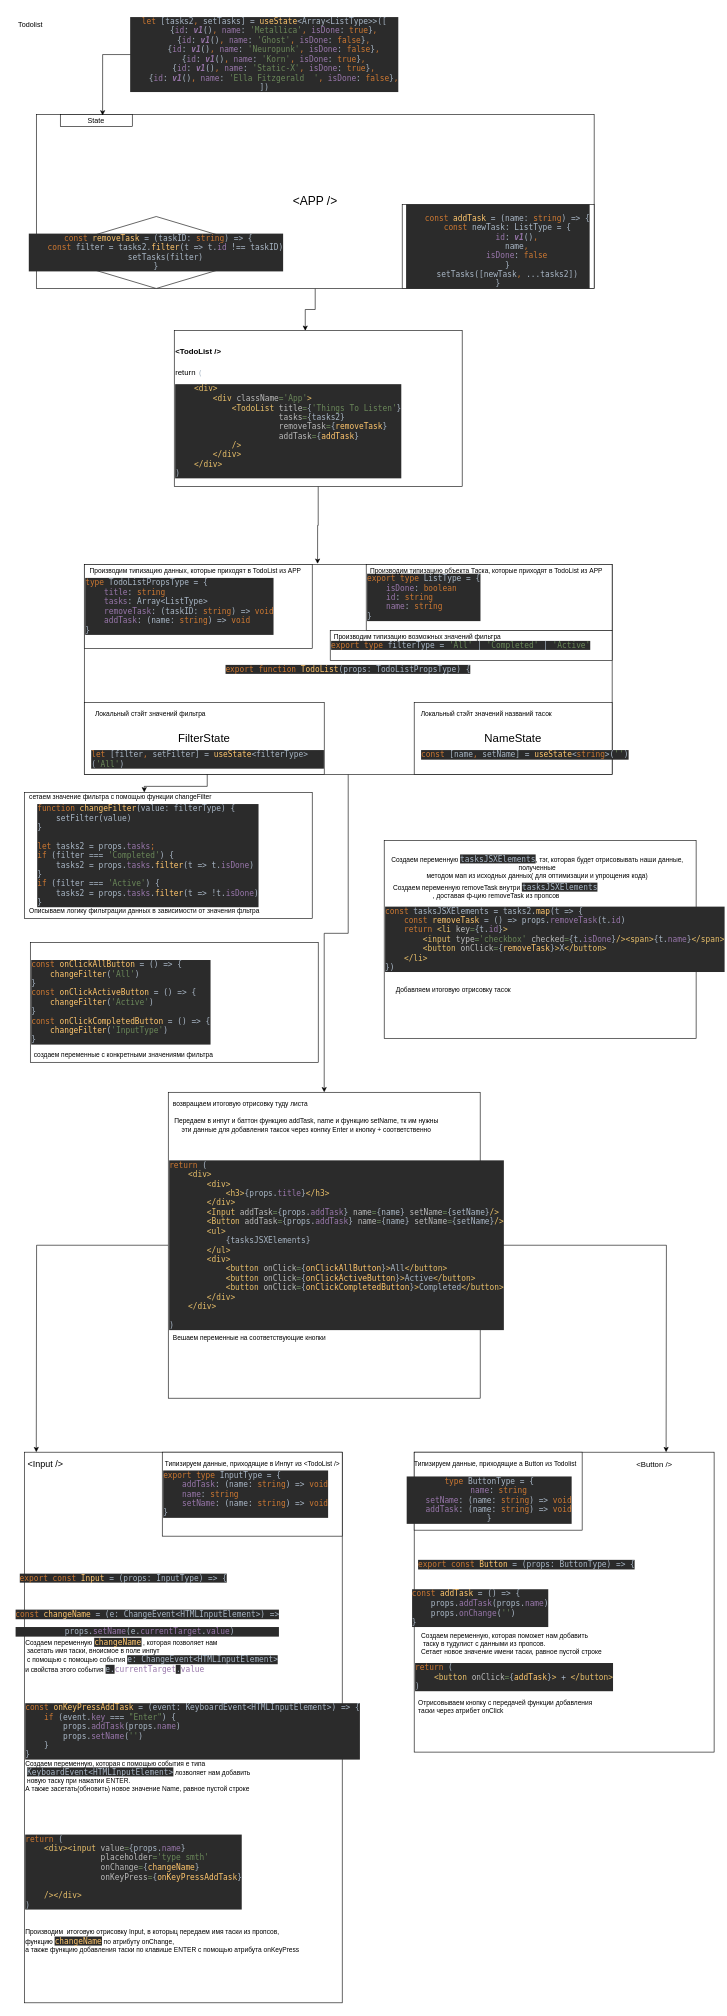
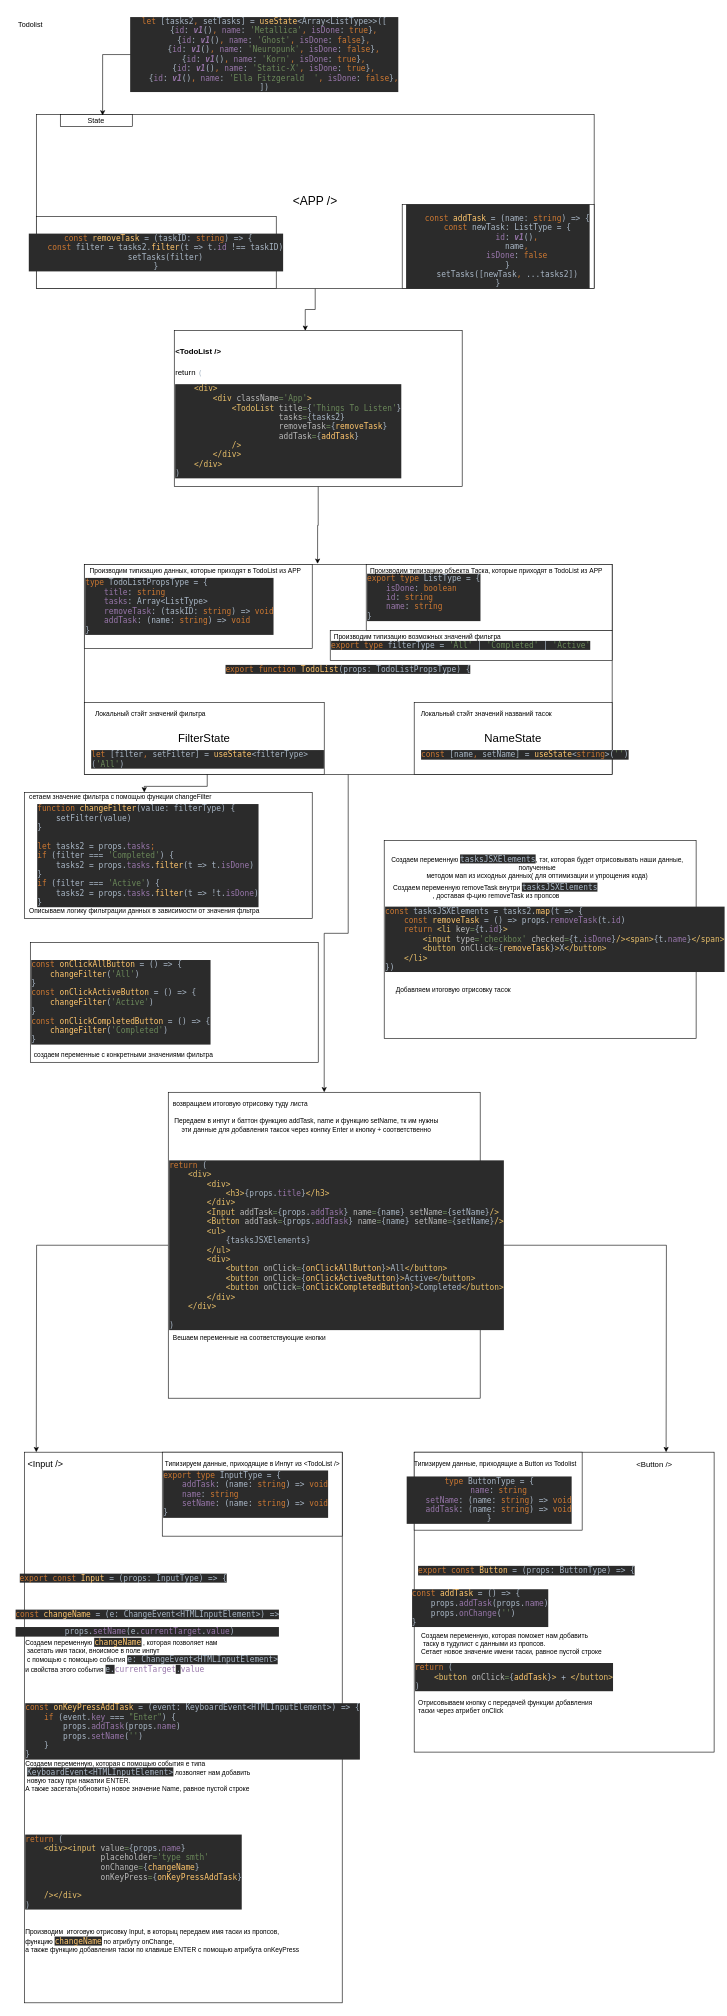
node "const removeTask = (taskID: string) => { const filter = tasks2.filter(t => t.id !== taskID) setTasks(filter) }": shape diamond -> rectangle
node "const onClickAllButton = () => { changeFilter('All') } const onClickActiveButton = () => { changeFilter('Active') } const onClickCompletedButton = () => { changeFilter('InputType') }": label "const onClickAllButton = () => { changeFilter('All') } const onClickActiveButton = () => { changeFilter('Active') } const onClickCompletedButton = () => { changeFilter('InputType') }" -> "const onClickAllButton = () => { changeFilter('All') } const onClickActiveButton = () => { changeFilter('Active') } const onClickCompletedButton = () => { changeFilter('Completed') }"
node "export const Button = (props: ButtonType) => {": moved (525, 1563) -> (525, 1569)
